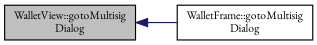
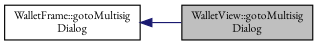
edge "WalletFrame::gotoMultisig Dialog" -> "WalletView::gotoMultisig Dialog": reversed
